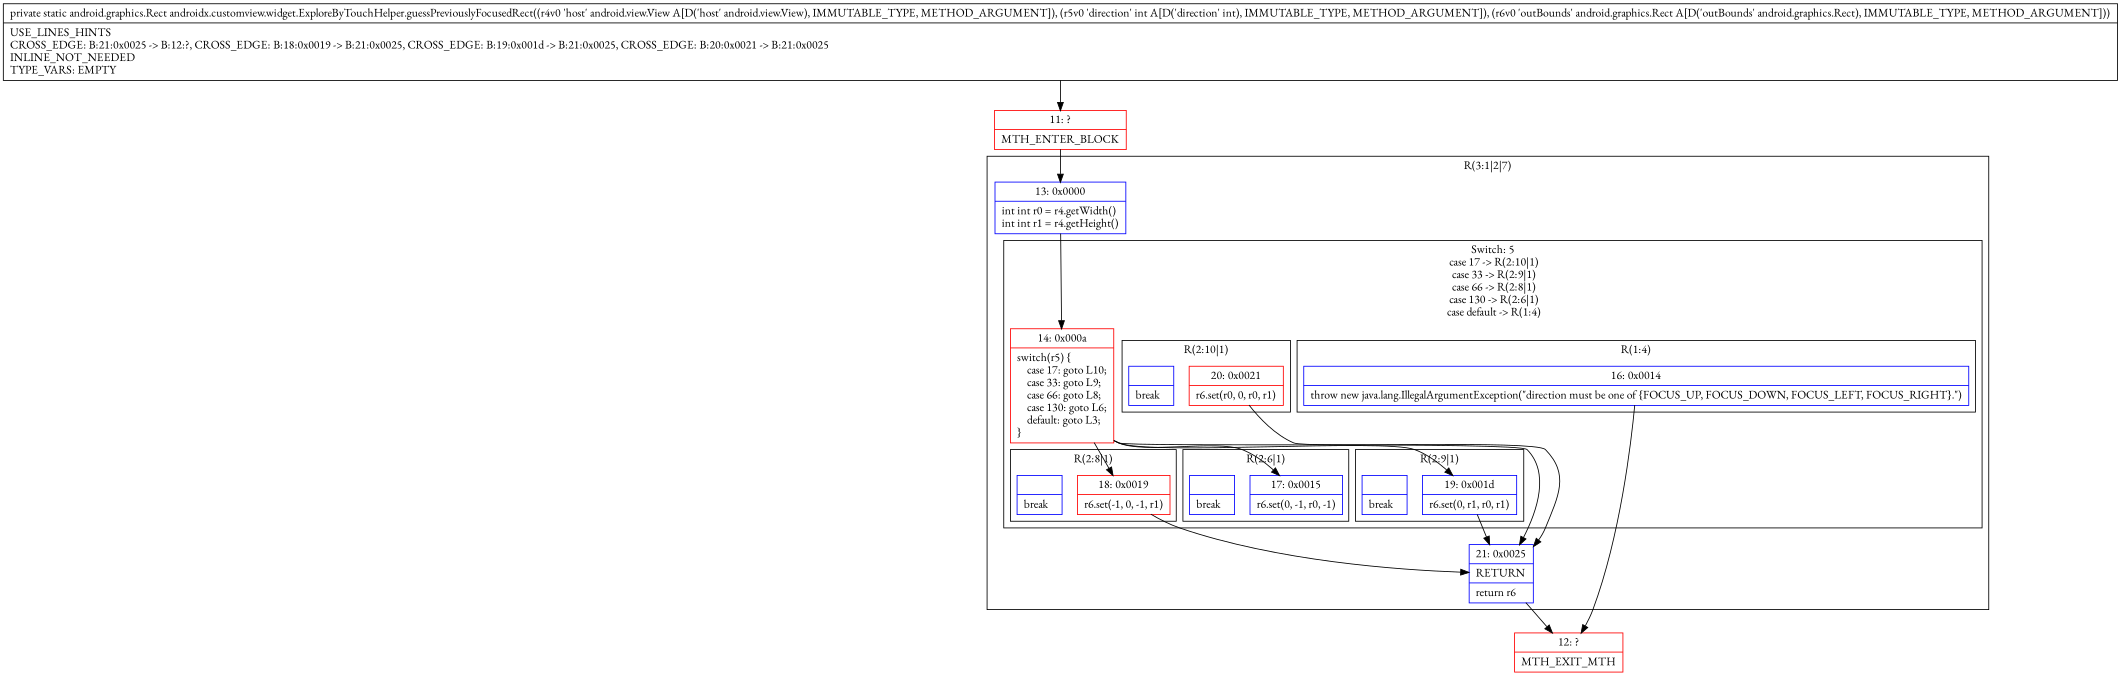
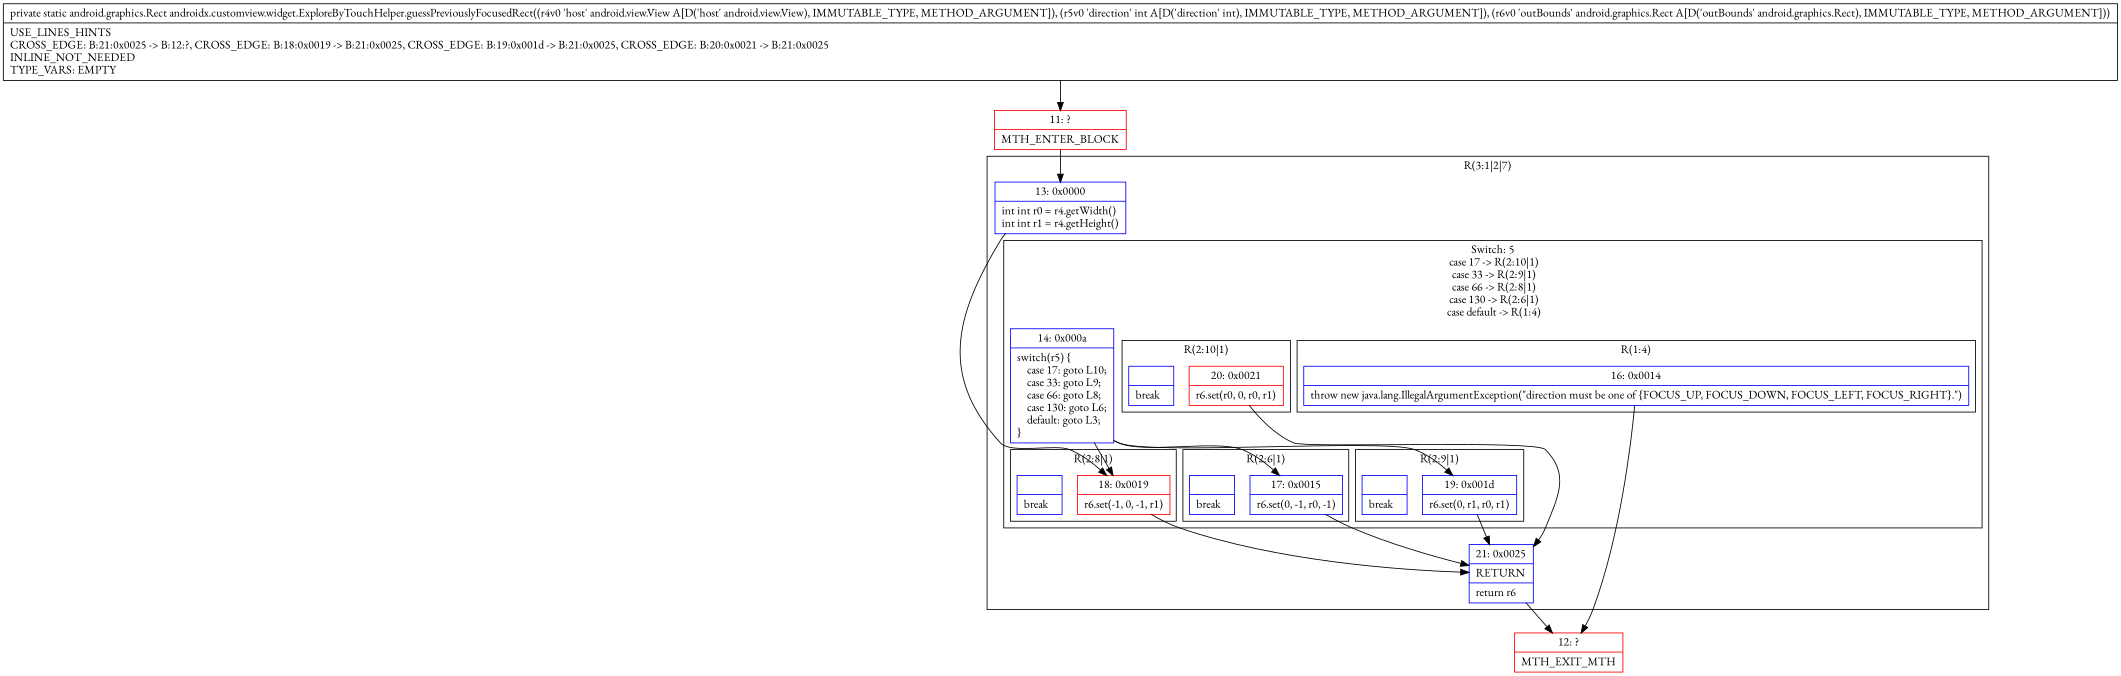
edge "13: 0x0000" -> "14: 0x000a": now "13: 0x0000" -> "18: 0x0019"
node "14: 0x000a": color red -> blue
edge "14: 0x000a" -> "21: 0x0025": now "17: 0x0015" -> "21: 0x0025"
